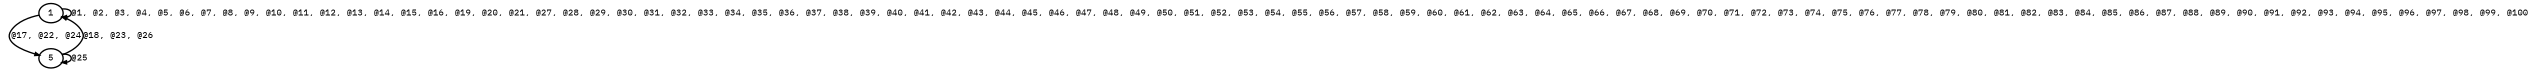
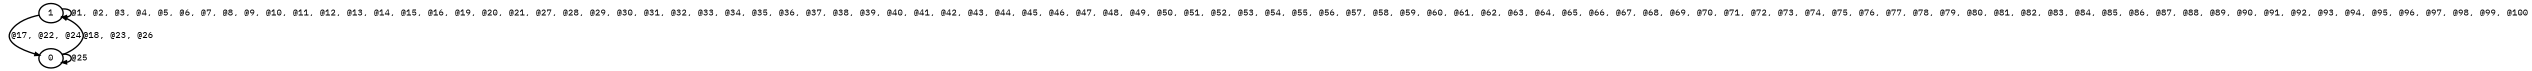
node "5": label "5" -> "0"
